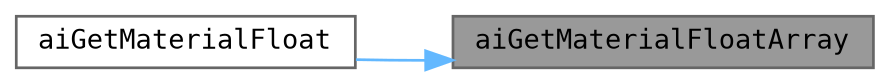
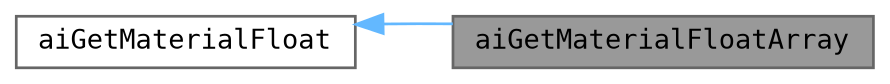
edge "aiGetMaterialFloat" -> "aiGetMaterialFloatArray": reversed
